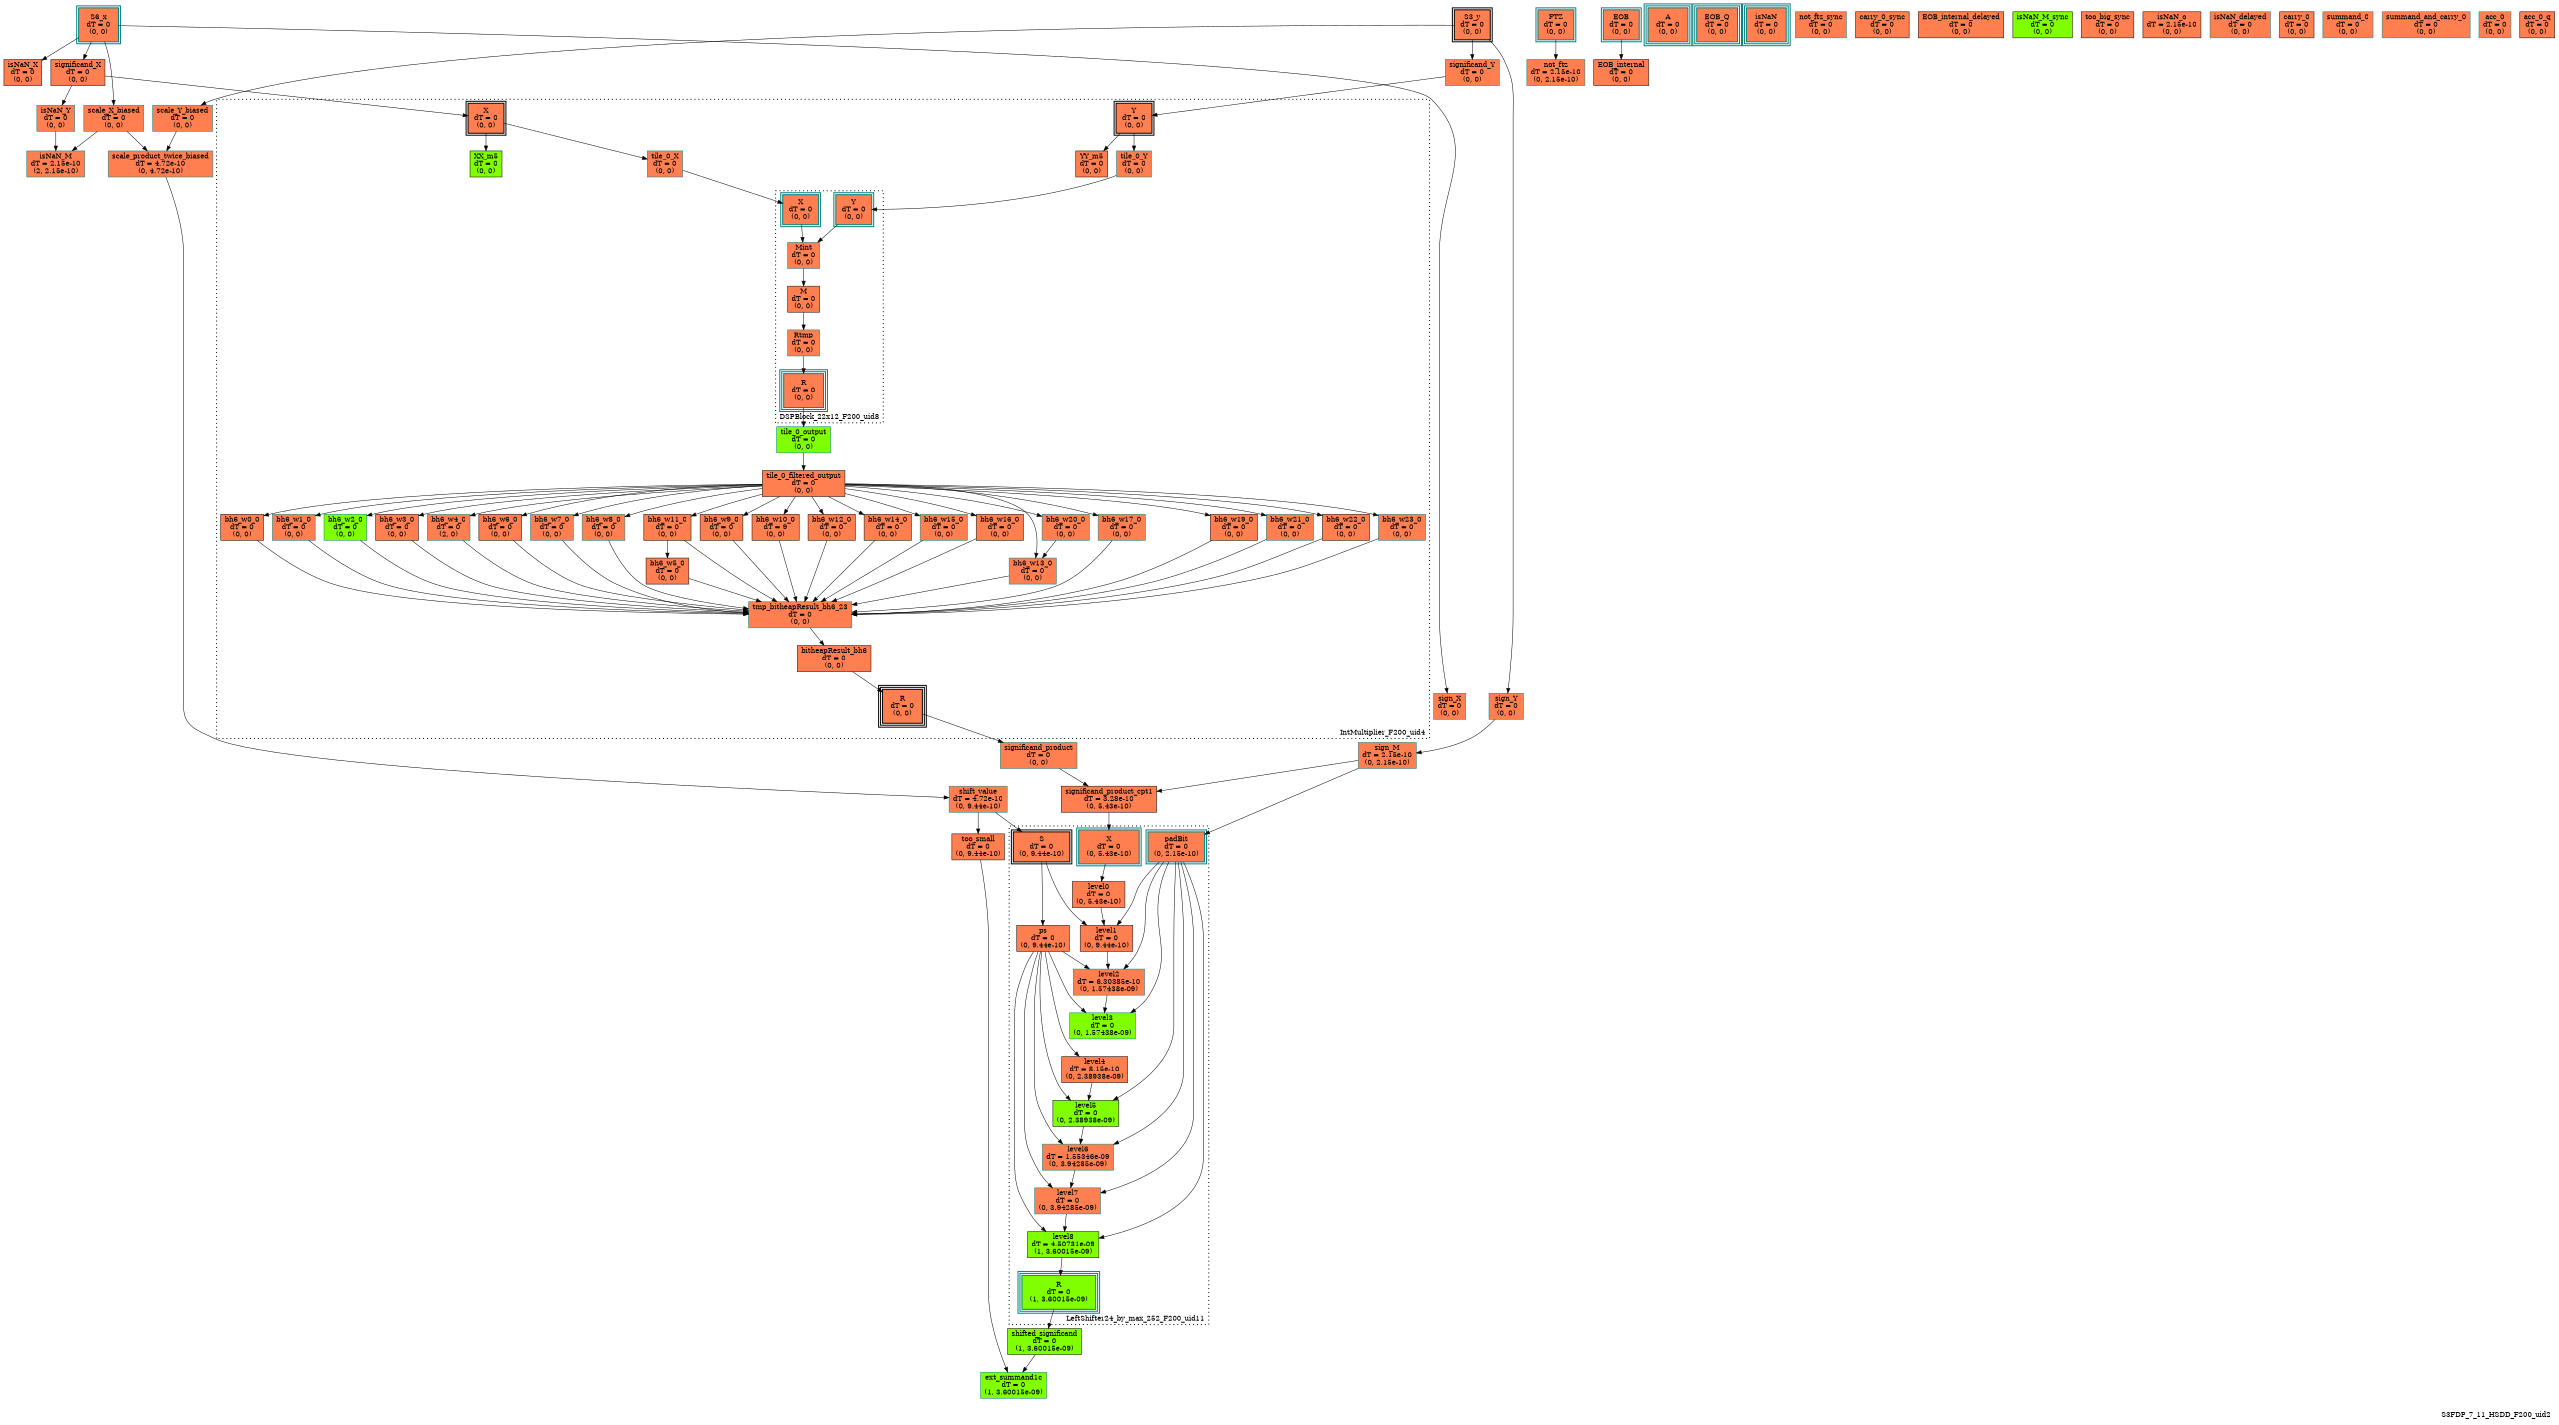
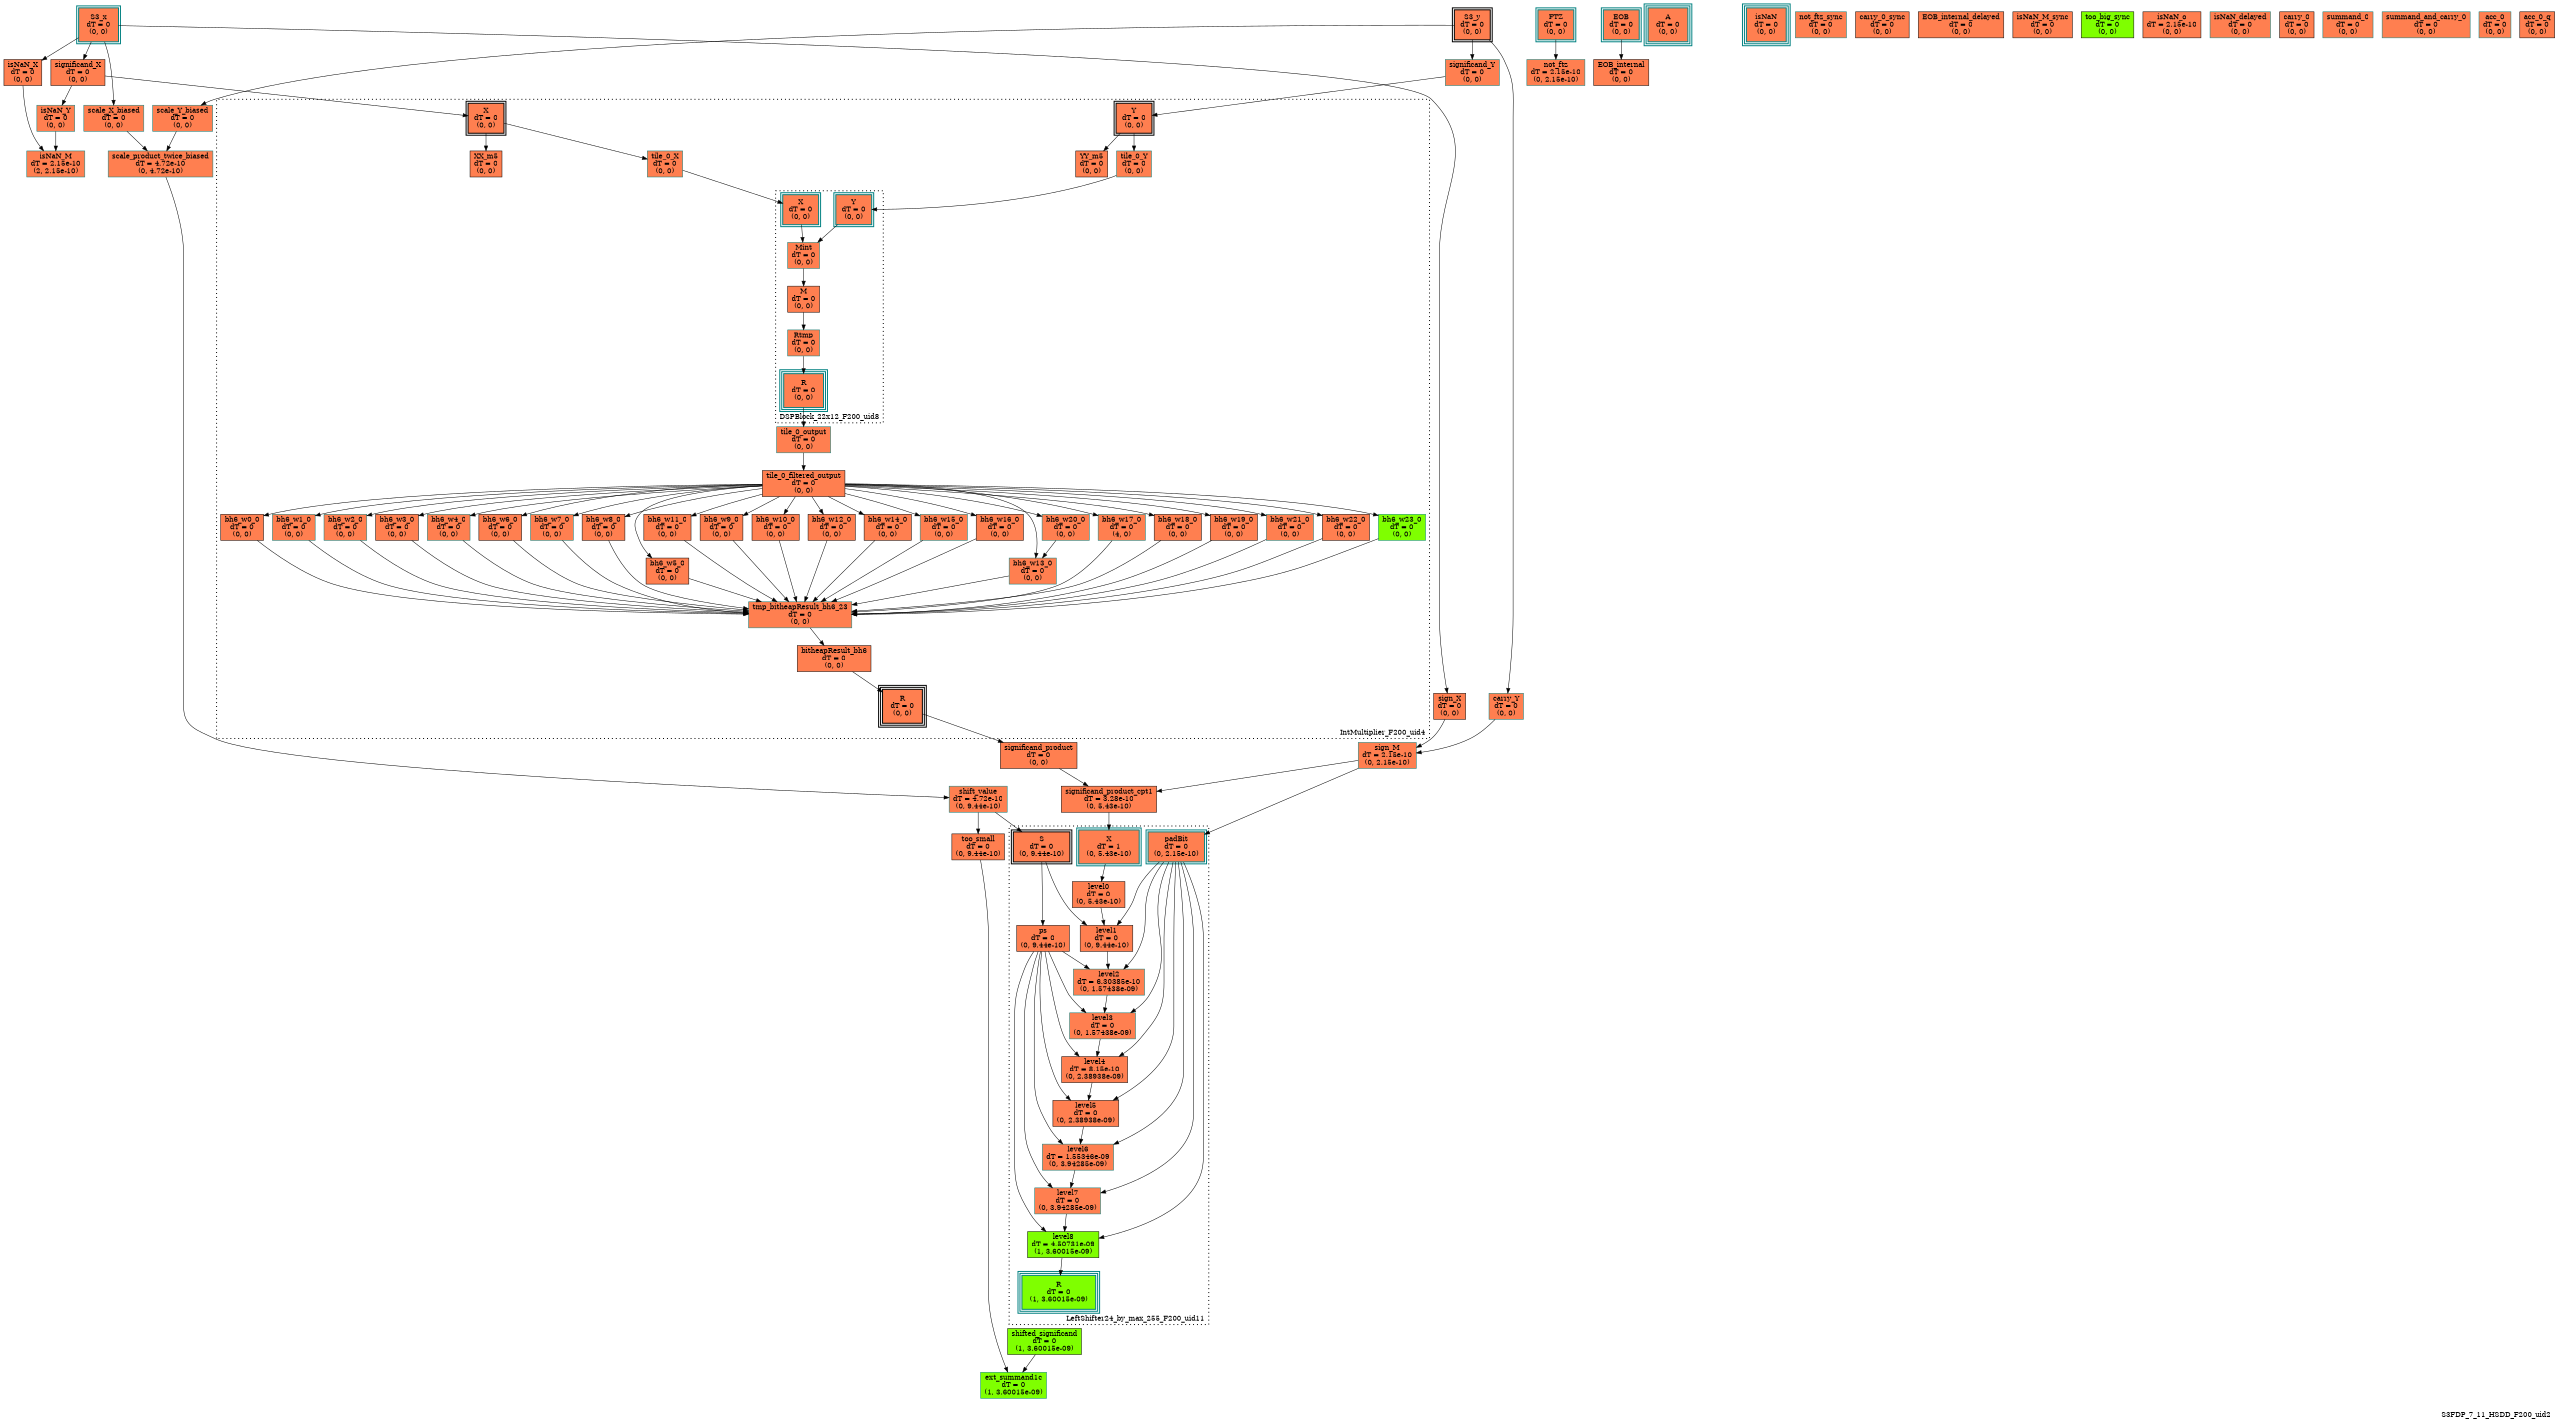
node "S6_x dT = 0 (0, 0)": label "S6_x dT = 0 (0, 0)" -> "S3_x dT = 0 (0, 0)"
node "EOB_Q dT = 0 (0, 0)": removed
node "isNaN_M_sync dT = 0 (0, 0)": fillcolor chartreuse -> coral
node "too_big_sync dT = 0 (0, 0)": fillcolor coral -> chartreuse
edge "scale_X_biased dT = 0 (0, 0)" -> "isNaN_M dT = 2.15e-10 (2, 2.15e-10)": now "isNaN_X dT = 0 (0, 0)" -> "isNaN_M dT = 2.15e-10 (2, 2.15e-10)"
node "XX_m5 dT = 0 (0, 0)": fillcolor chartreuse -> coral
node "tile_0_output dT = 0 (0, 0)": fillcolor chartreuse -> coral
node "bh6_w2_0 dT = 0 (0, 0)": fillcolor chartreuse -> coral
node "bh6_w4_0 dT = 0 (2, 0)": label "bh6_w4_0 dT = 0 (2, 0)" -> "bh6_w4_0 dT = 0 (0, 0)"
node "bh6_w8_0 dT = 0 (0, 0)": color teal -> black
node "bh6_w10_0 dT = 9 (0, 0)": label "bh6_w10_0 dT = 9 (0, 0)" -> "bh6_w10_0 dT = 0 (0, 0)"
node "bh6_w17_0 dT = 0 (0, 0)": label "bh6_w17_0 dT = 0 (0, 0)" -> "bh6_w17_0 dT = 0 (4, 0)"
node "bh6_w18_0 dT = 0 (0, 0)": added
node "bh6_w23_0 dT = 0 (0, 0)": fillcolor coral -> chartreuse
edge "bh6_w11_0 dT = 0 (0, 0)" -> "bh6_w5_0 dT = 0 (0, 0)": now "tile_0_filtered_output dT = 0 (0, 0)" -> "bh6_w5_0 dT = 0 (0, 0)"
node "sign_X dT = 0 (0, 0)": color teal -> black
node "sign_Y dT = 0 (0, 0)": label "sign_Y dT = 0 (0, 0)" -> "carry_Y dT = 0 (0, 0)"
edge "sign_X dT = 0 (0, 0)" -> "sign_M dT = 2.15e-10 (0, 2.15e-10)": added
node "significand_product dT = 0 (0, 0)": color teal -> black
node "X dT = 0 (0, 5.43e-10)": label "X dT = 0 (0, 5.43e-10)" -> "X dT = 1 (0, 5.43e-10)"
edge "padBit dT = 0 (0, 2.15e-10)" -> "level4 dT = 8.15e-10 (0, 2.38938e-09)": added
node "level3 dT = 0 (0, 1.57438e-09)": fillcolor chartreuse -> coral
edge "level3 dT = 0 (0, 1.57438e-09)" -> "level4 dT = 8.15e-10 (0, 2.38938e-09)": added
node "level5 dT = 0 (0, 2.38938e-09)": fillcolor chartreuse -> coral
edge "R dT = 0 (1, 3.60015e-09)" -> "shifted_significand dT = 0 (1, 3.60015e-09)": removed
cluster "LeftShifter24_by_max_252_F200_uid11": label "LeftShifter24_by_max_252_F200_uid11" -> "LeftShifter24_by_max_255_F200_uid11"
